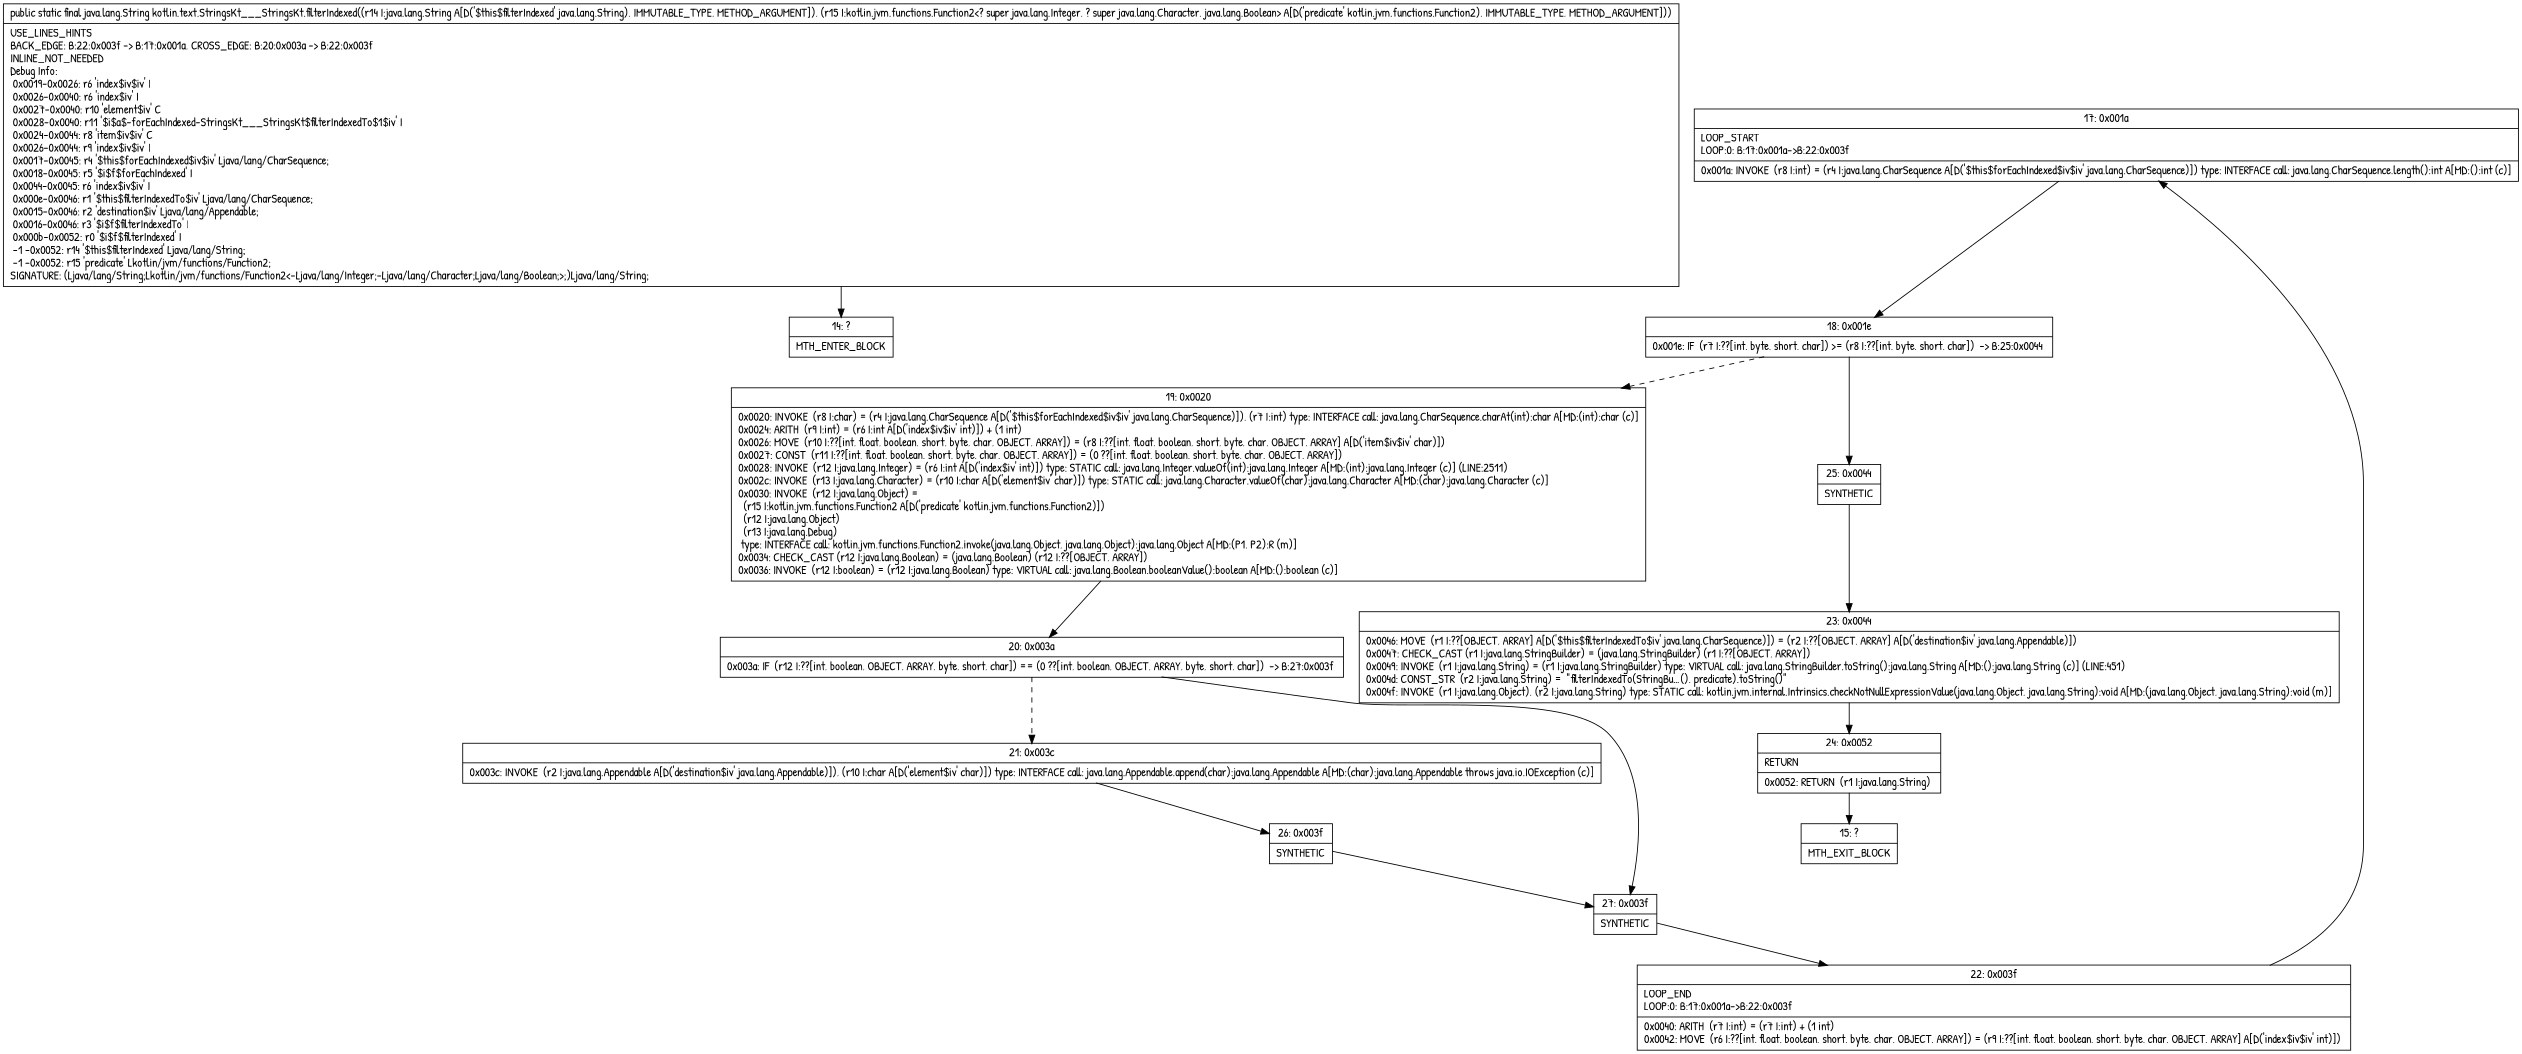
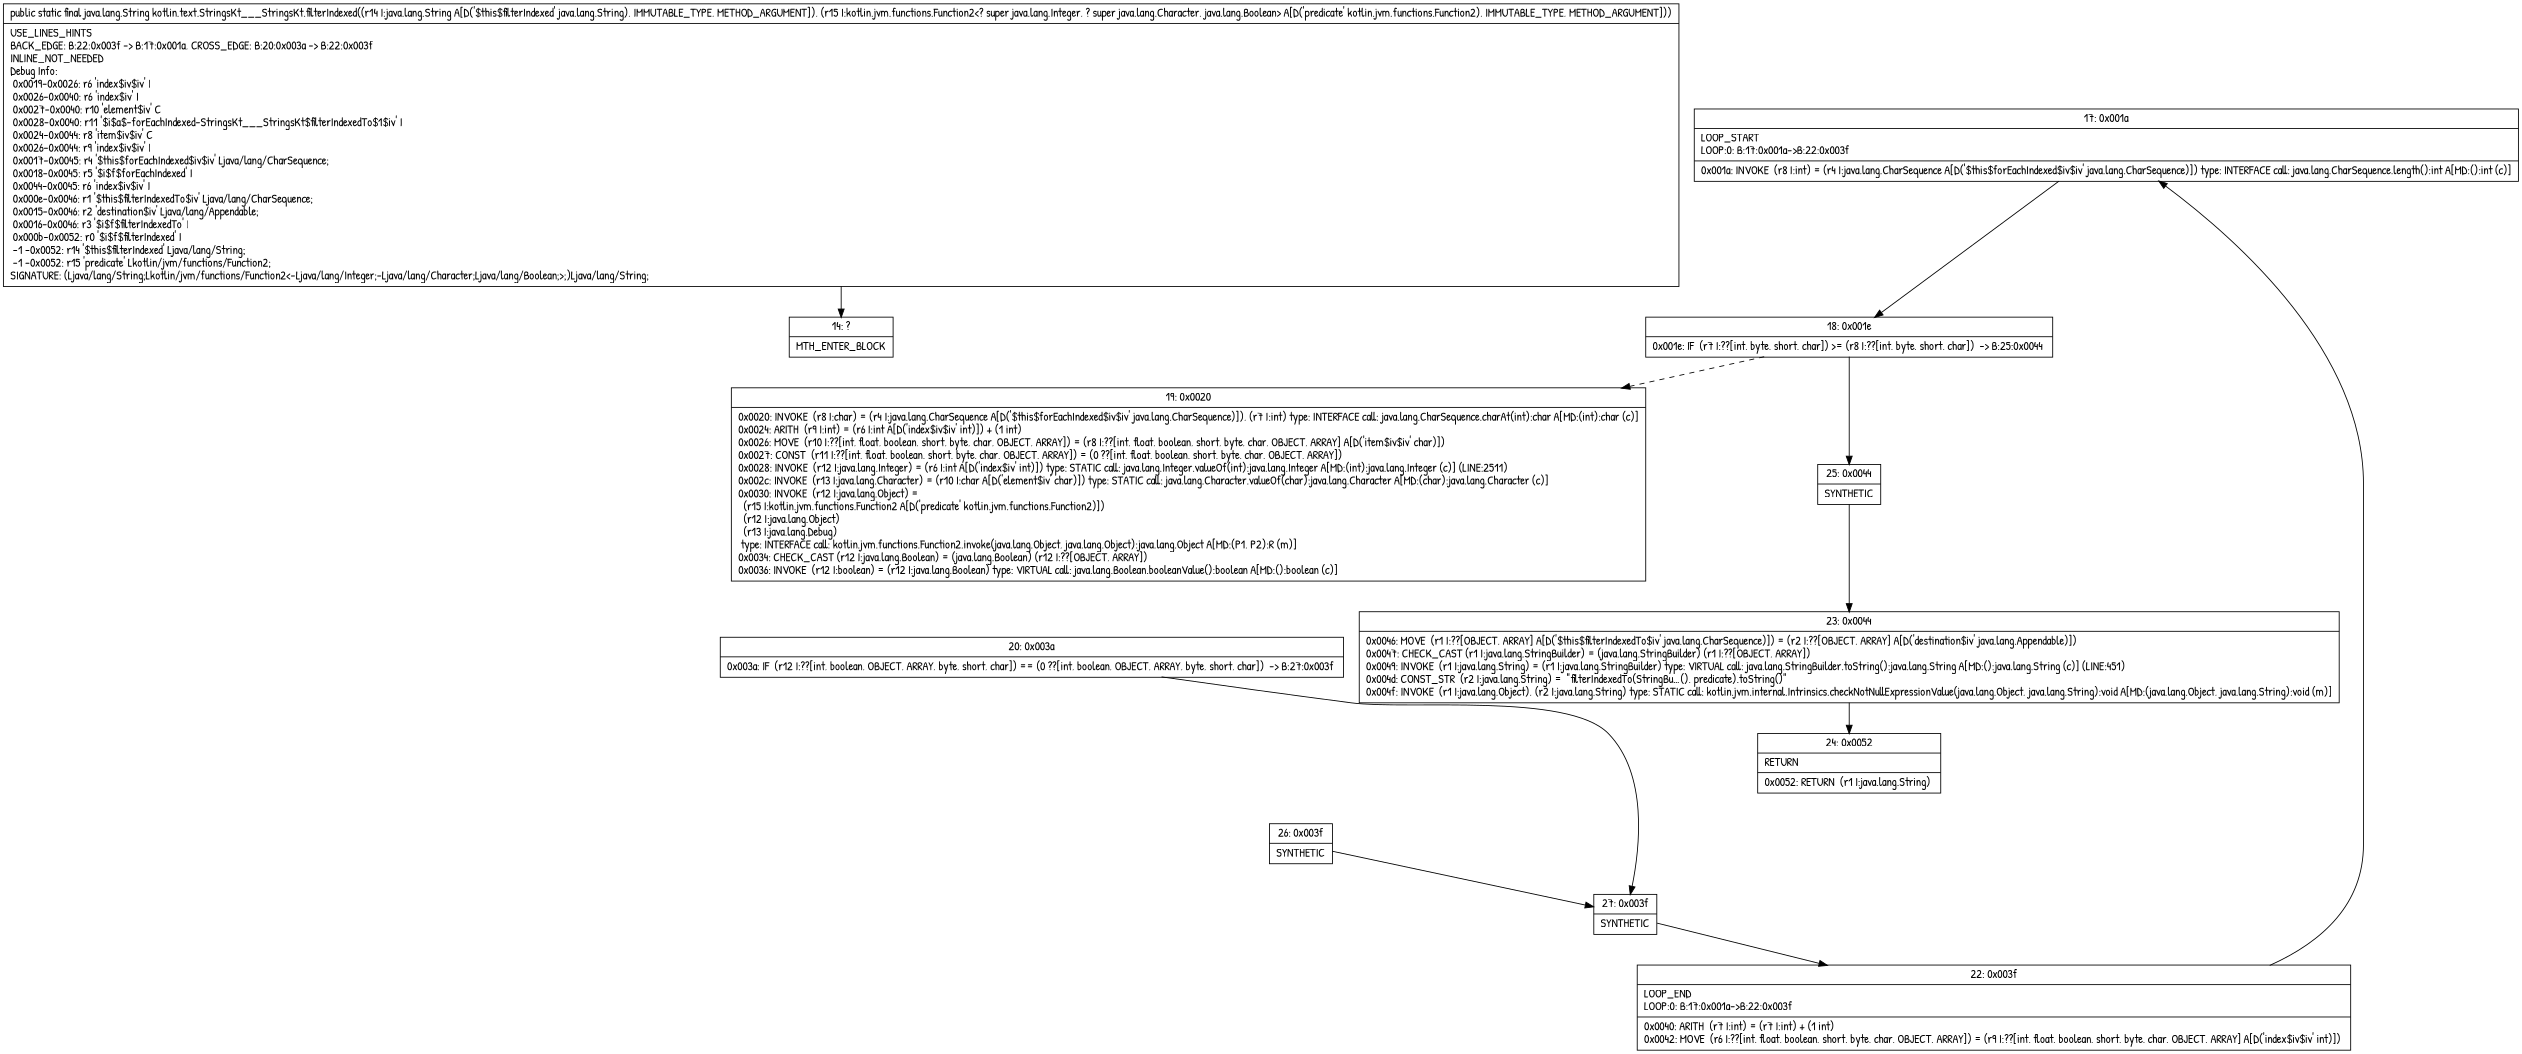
edge "19: 0x0020" -> "20: 0x003a": removed
node "21: 0x003c": removed
node "15: ?": removed
